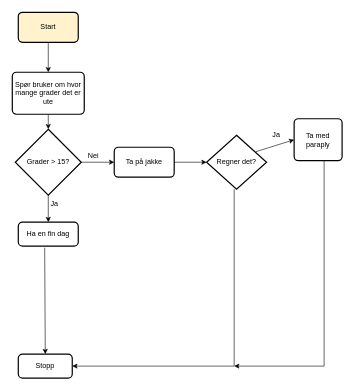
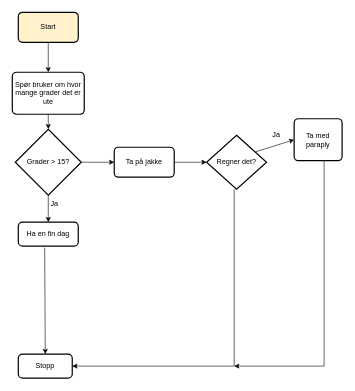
node "Nei": removed
